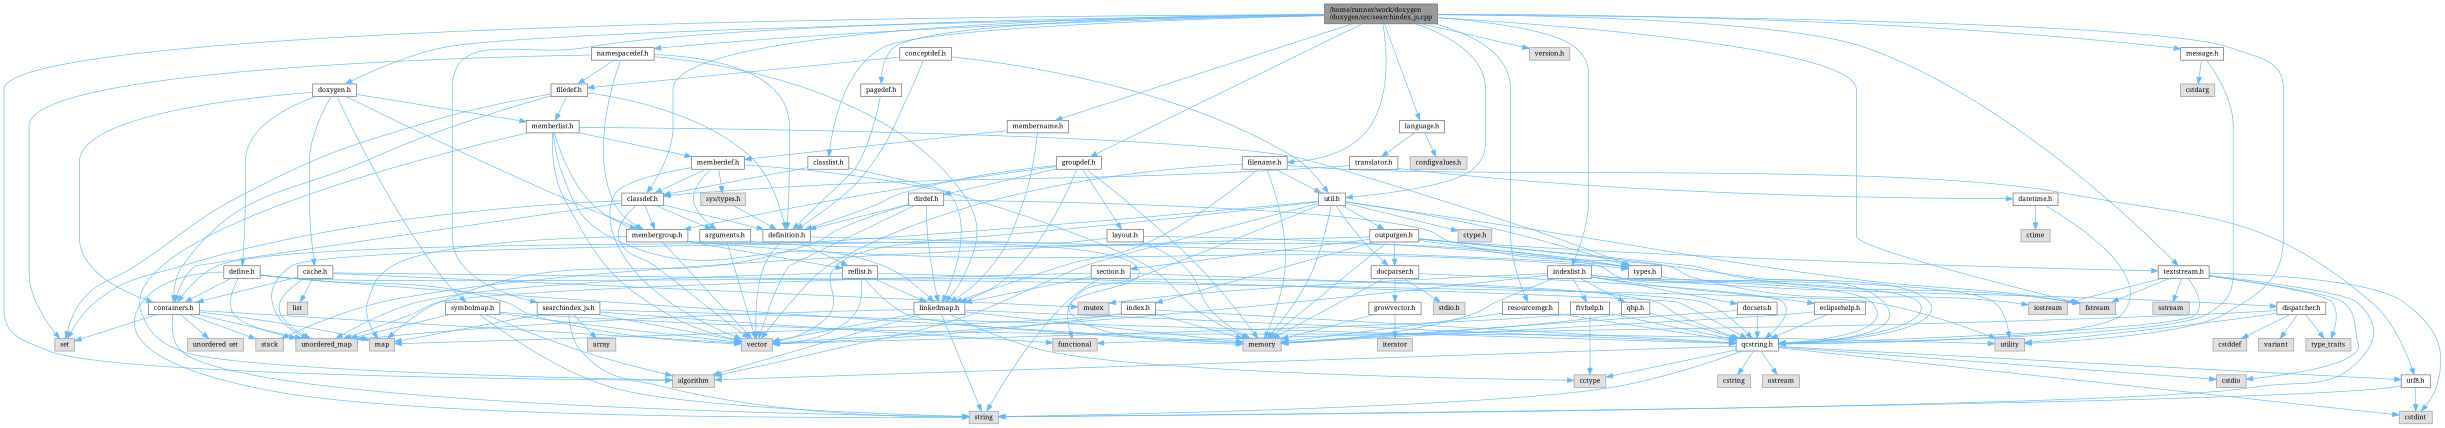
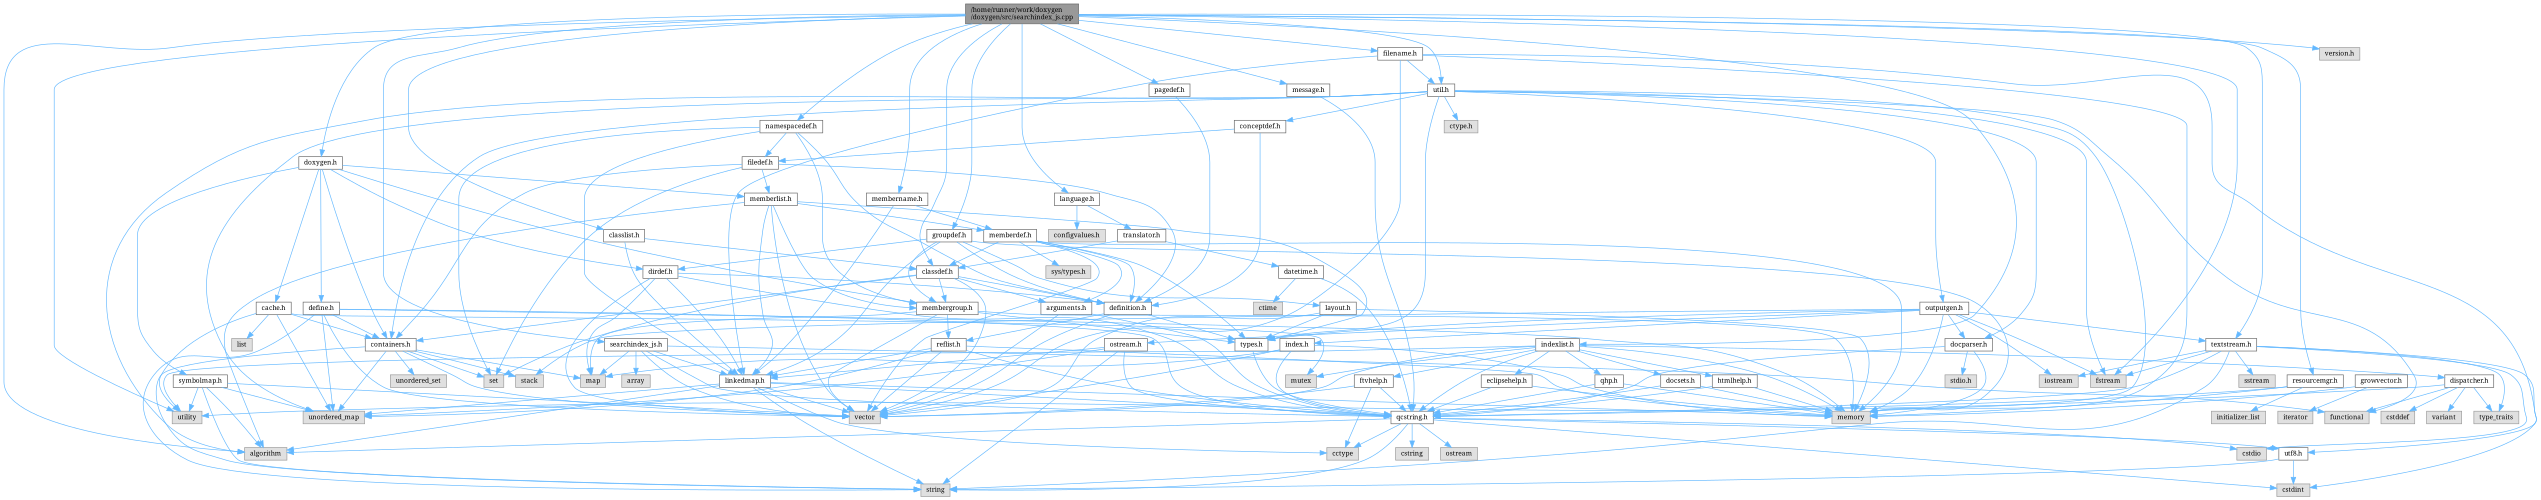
node "cstdarg": removed
edge "conceptdef.h" -> "util.h": reversed
edge "sys/types.h" -> "definition.h": now "memberdef.h" -> "definition.h"
edge "doxygen.h" -> "dirdef.h": added
edge "memberdef.h" -> "types.h": added
node "section.h": label "section.h" -> "ostream.h"
edge "docparser.h" -> "growvector.h": removed
node "htmlhelp.h": added
edge "searchindex_js.h" -> "string": now "searchindex_js.h" -> "linkedmap.h"
node "initializer_list": added
